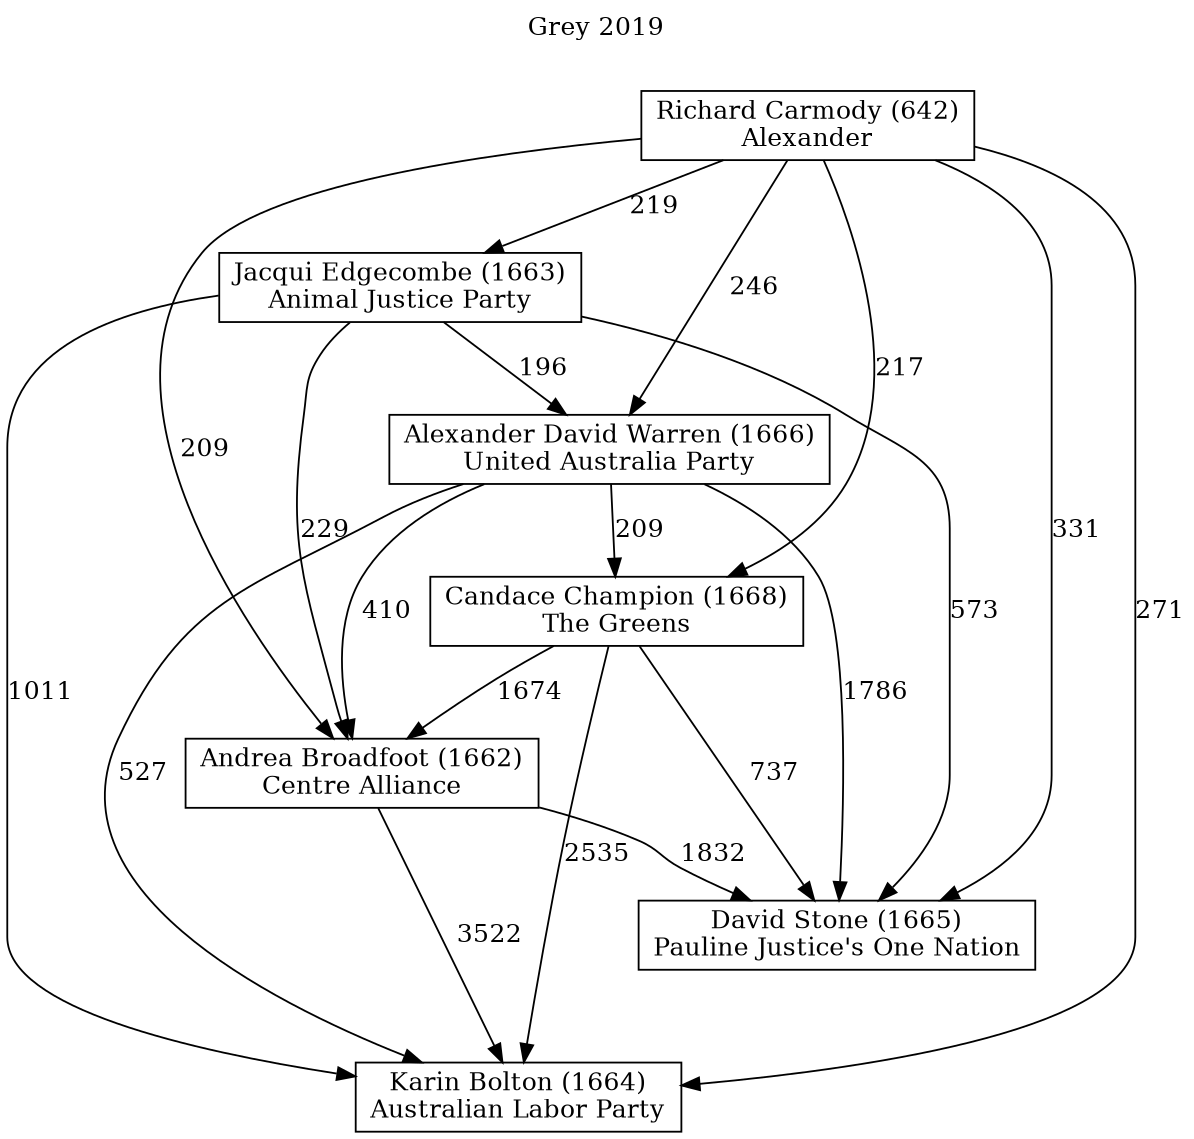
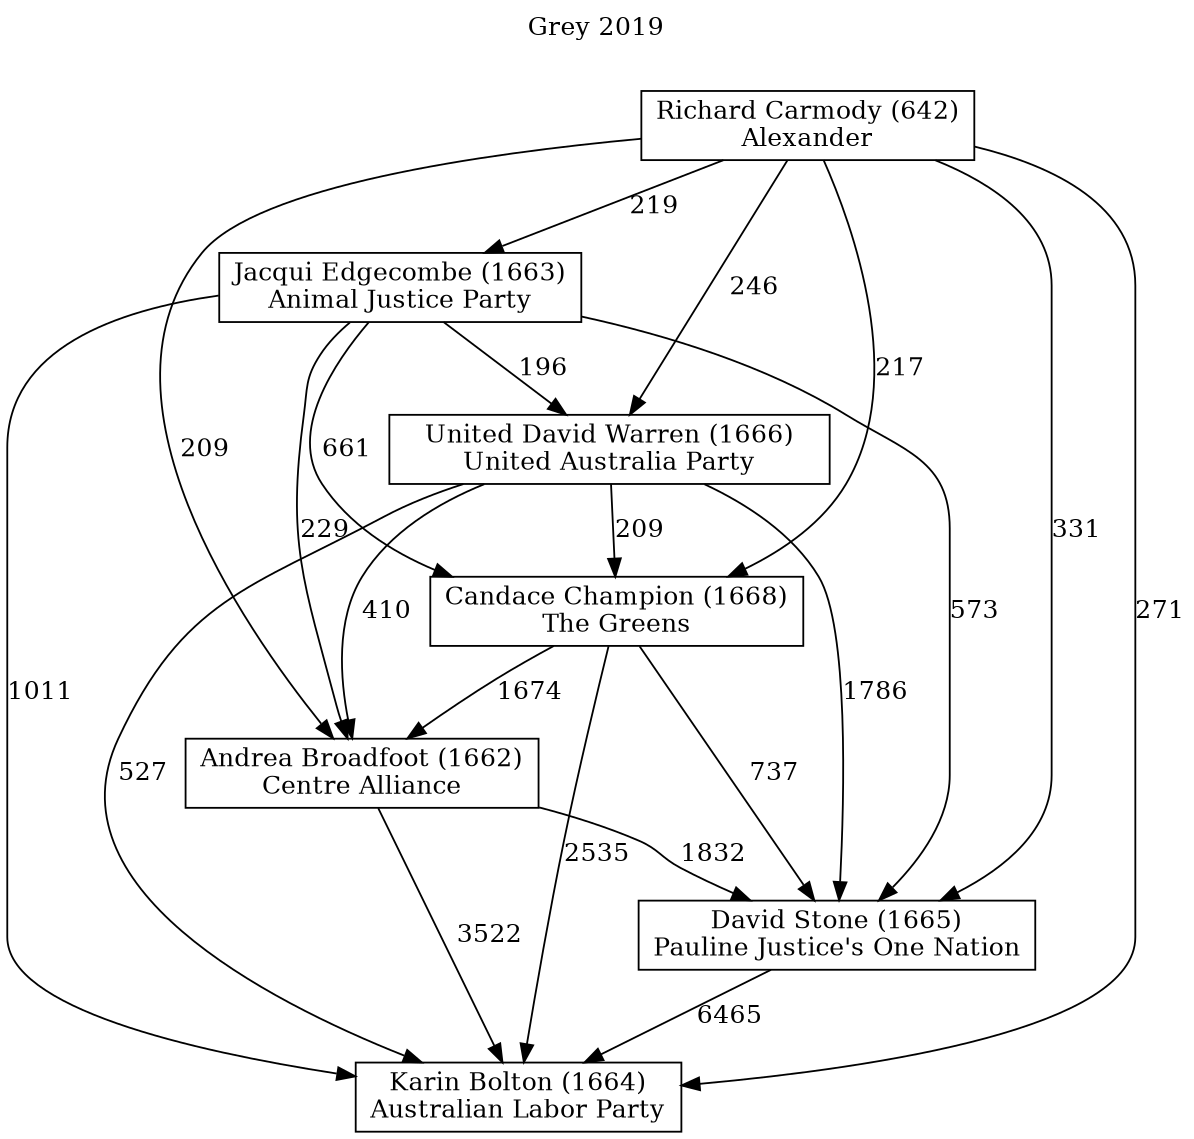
node "Alexander David Warren (1666) United Australia Party": label "Alexander David Warren (1666) United Australia Party" -> "United David Warren (1666) United Australia Party"
edge "Jacqui Edgecombe (1663) Animal Justice Party" -> "Candace Champion (1668) The Greens": added, label "661"
edge "David Stone (1665) Pauline Justice's One Nation" -> "Karin Bolton (1664) Australian Labor Party": added, label "6465"
